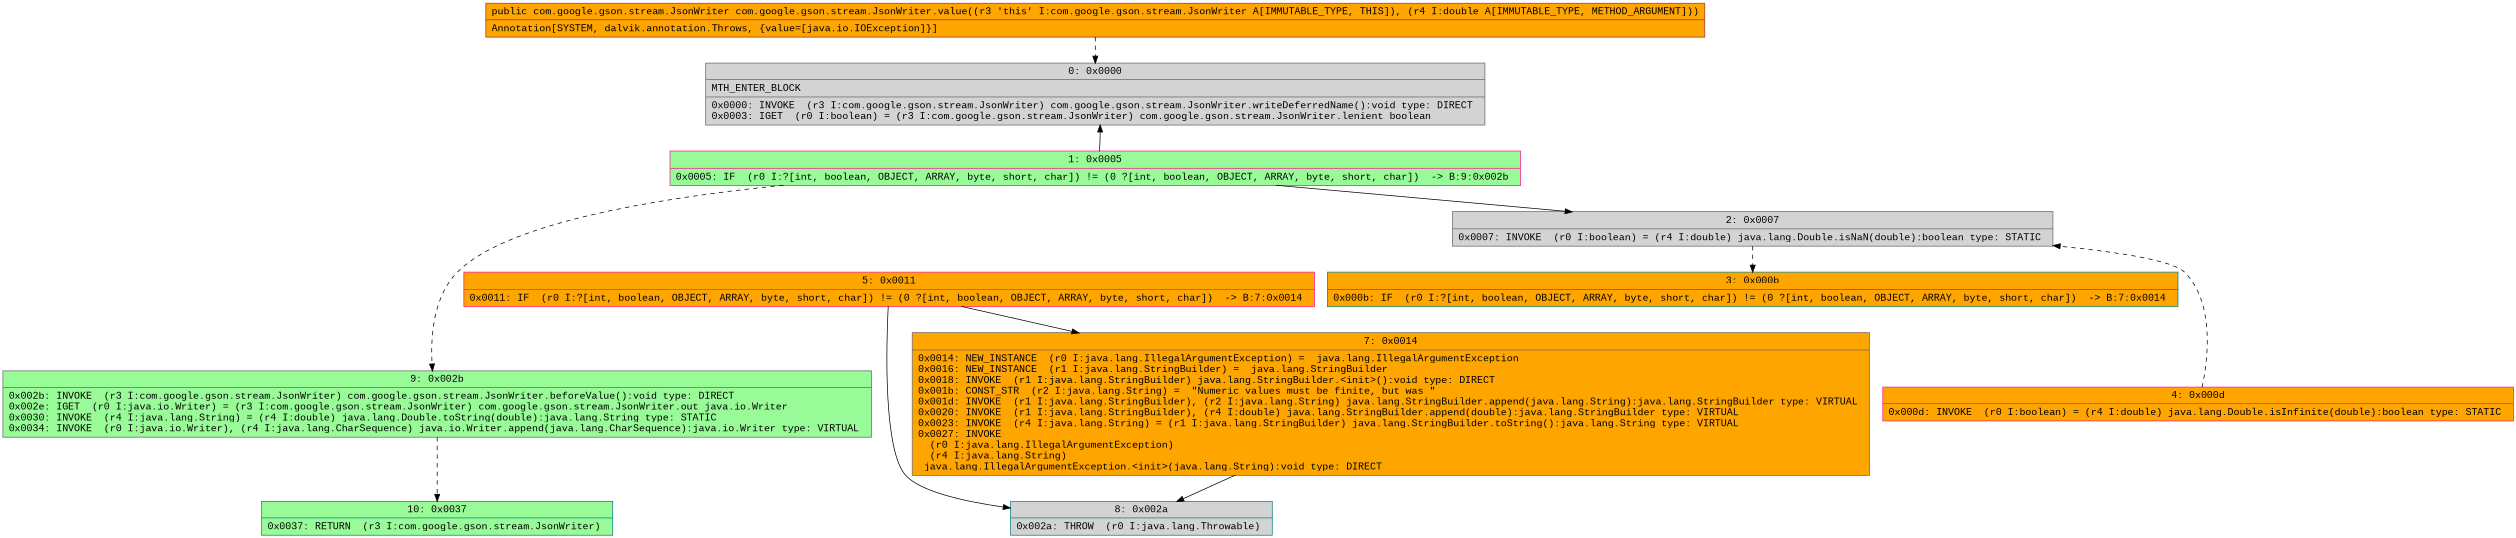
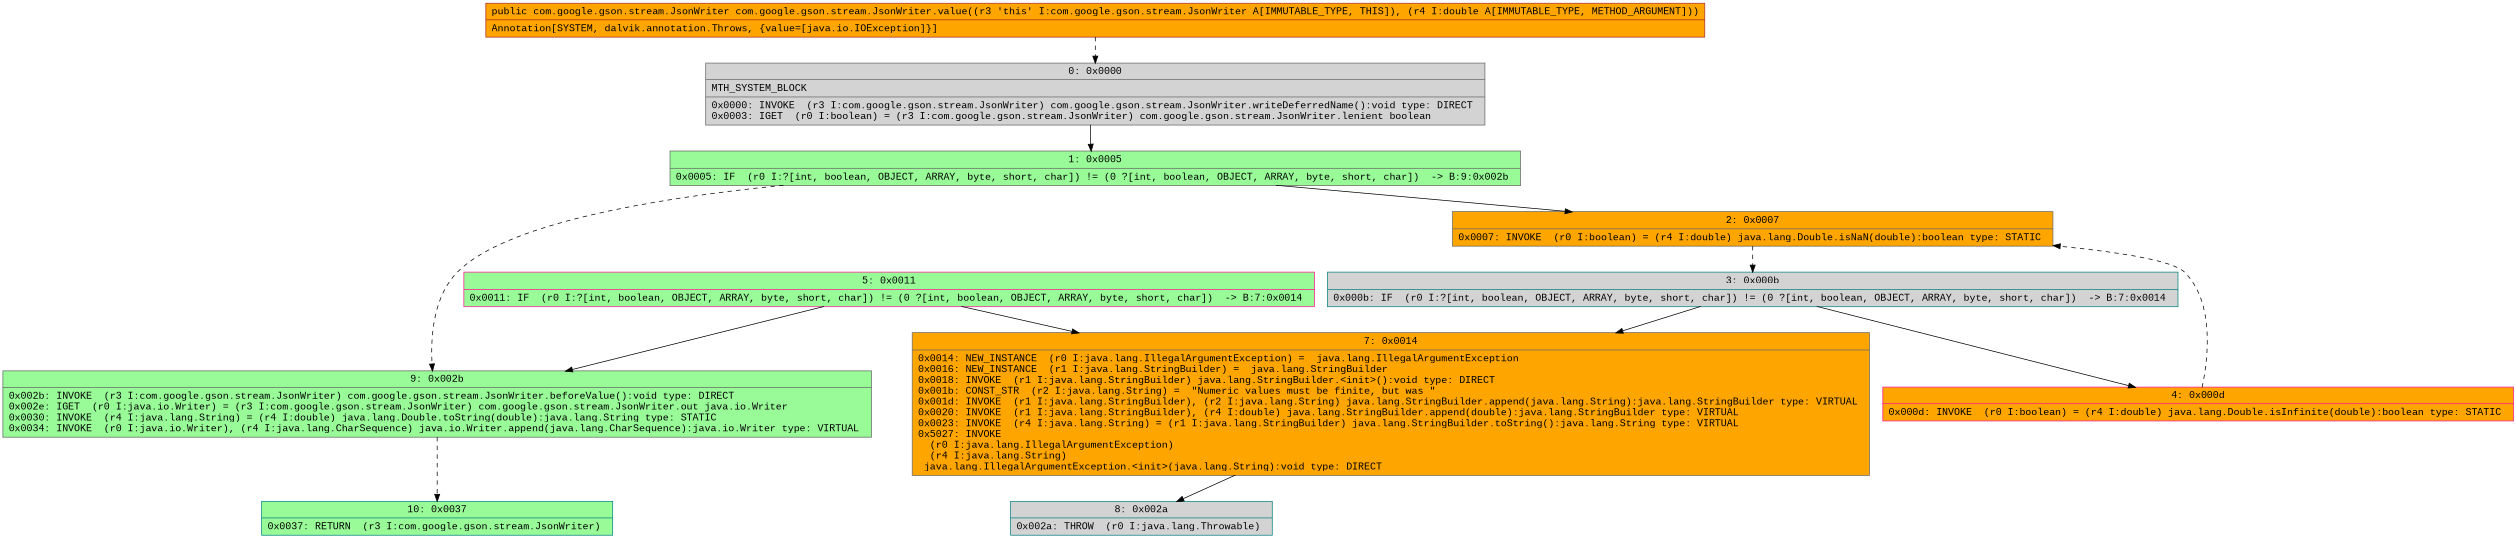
node "0: 0x0000": text "MTH_ENTER_BLOCK" -> "MTH_SYSTEM_BLOCK"
edge "1: 0x0005" -> "0: 0x0000": reversed
node "1: 0x0005": color deeppink -> gray40
node "2: 0x0007": fillcolor lightgrey -> orange
node "5: 0x0011": fillcolor orange -> palegreen
node "3: 0x000b": fillcolor orange -> lightgrey
edge "3: 0x000b" -> "7: 0x0014": added
edge "3: 0x000b" -> "4: 0x000d": added
node "7: 0x0014": text "0x0027: INVOKE" -> "0x5027: INVOKE"
edge "5: 0x0011" -> "8: 0x002a": now "5: 0x0011" -> "9: 0x002b"
